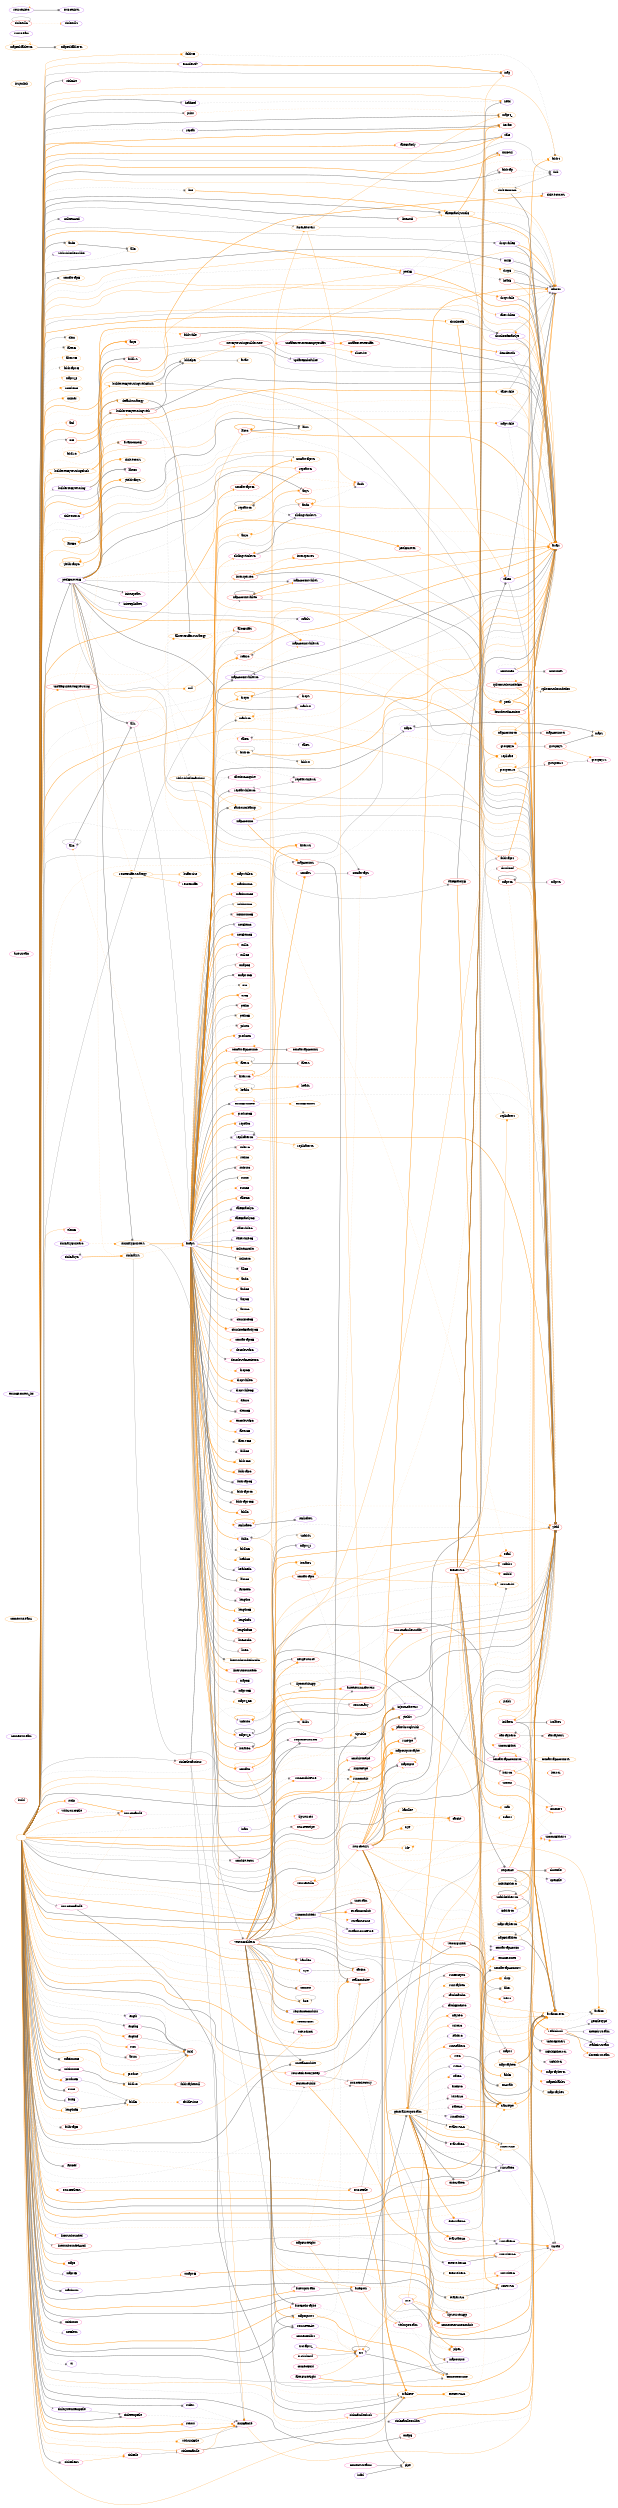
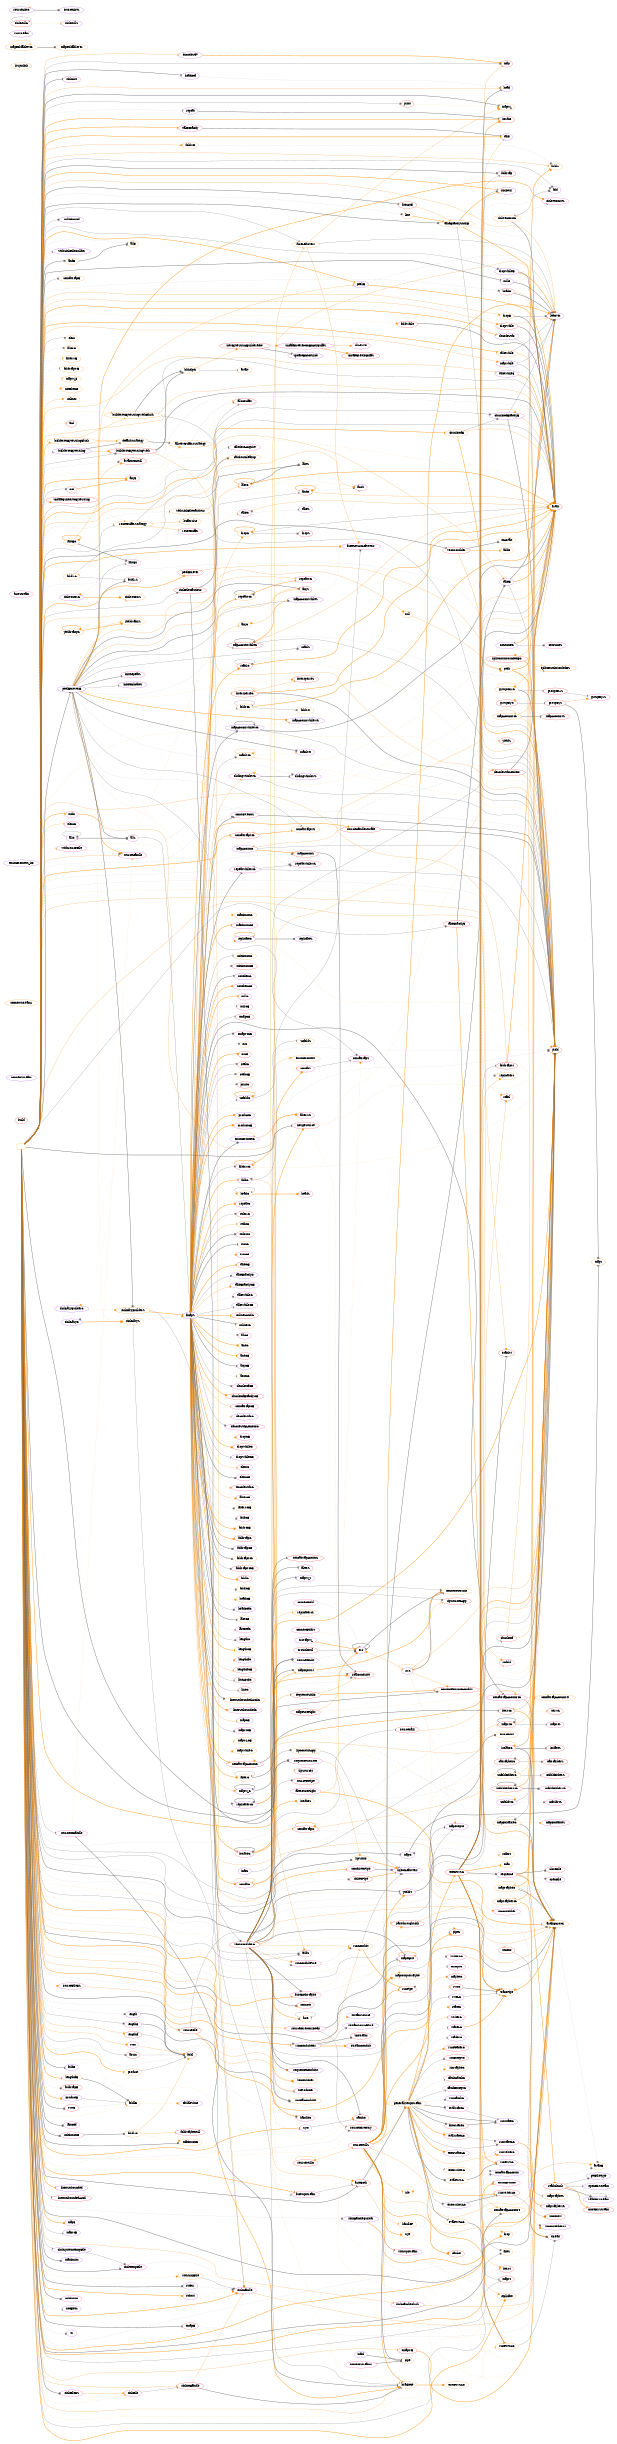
edge "maximumE" -> "foldl1E": reversed
